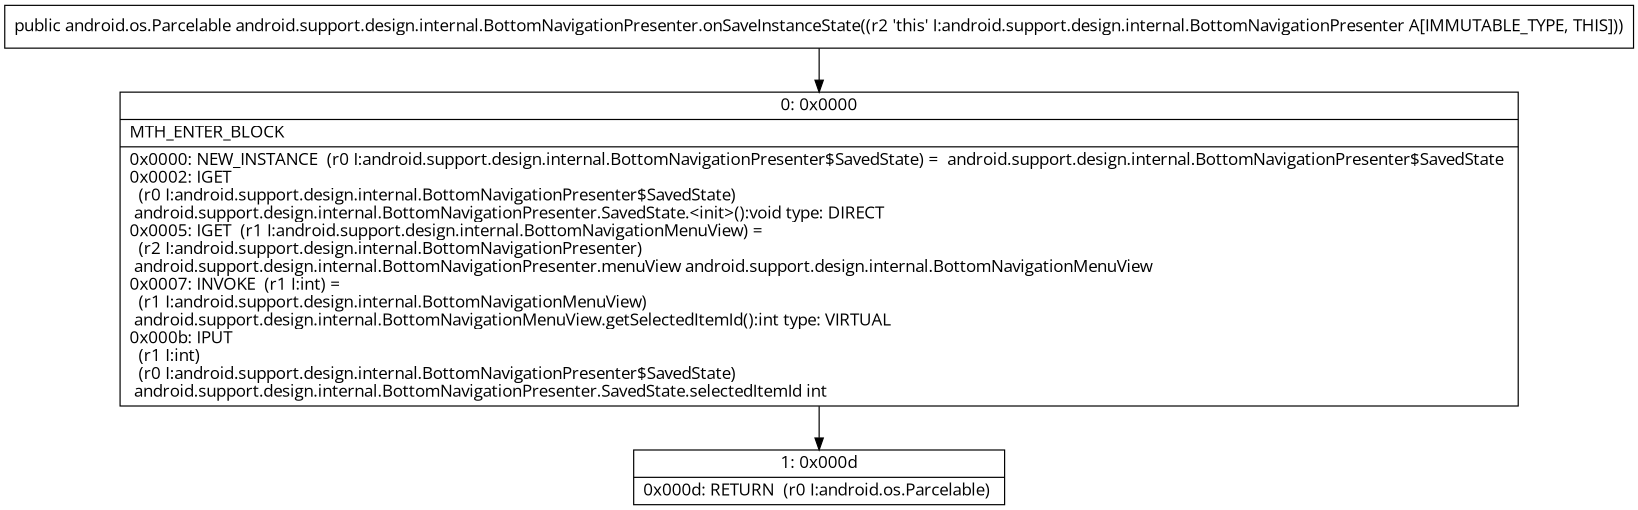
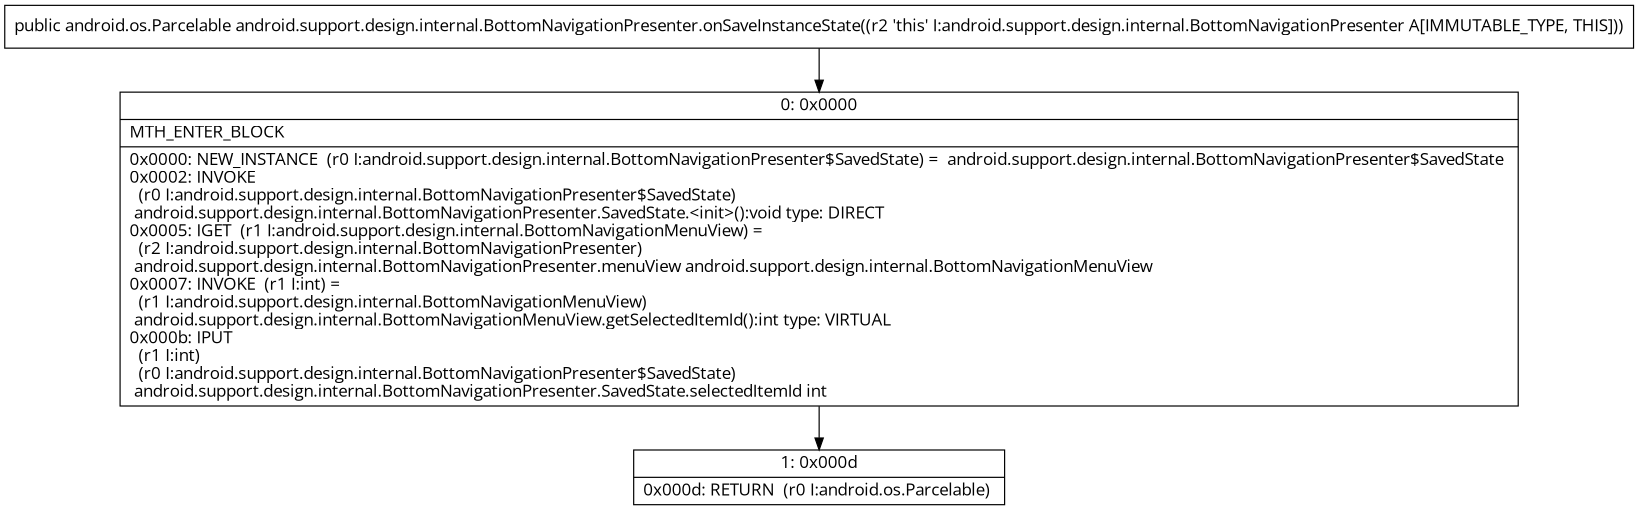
node "0: 0x0000": text "0x0002: IGET" -> "0x0002: INVOKE"
